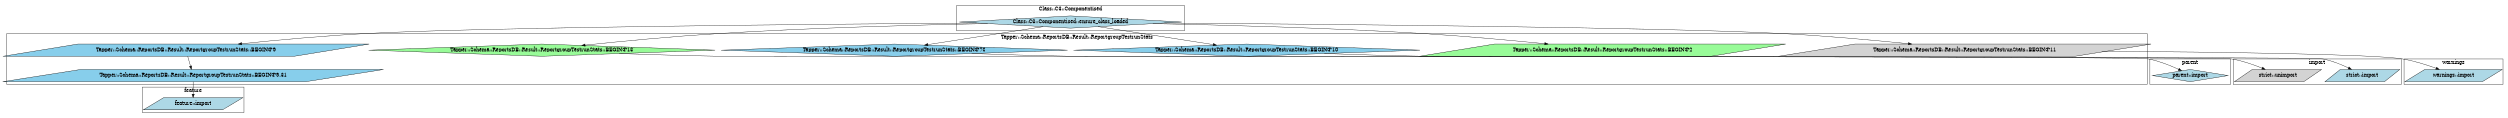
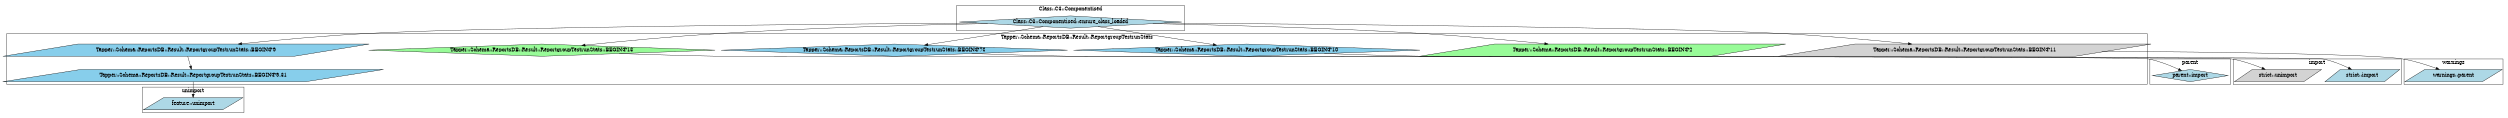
node "warnings::import": label "warnings::import" -> "warnings::parent"
cluster "feature": label "feature" -> "unimport"
node "feature::import": label "feature::import" -> "feature::unimport"
